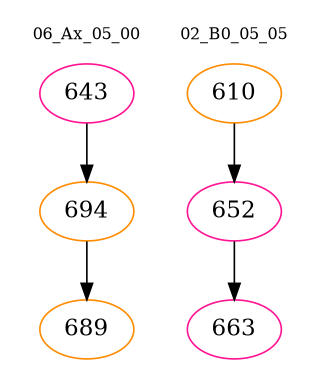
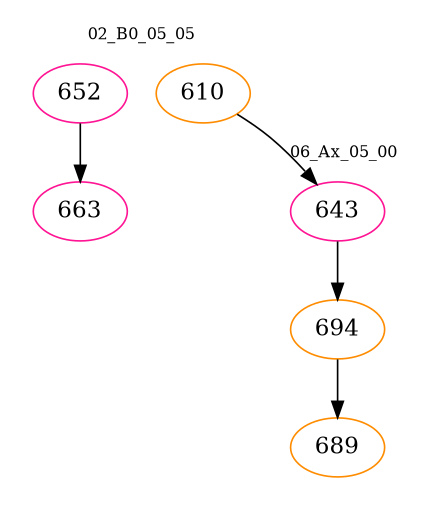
edge "610" -> "652": now "610" -> "643"
